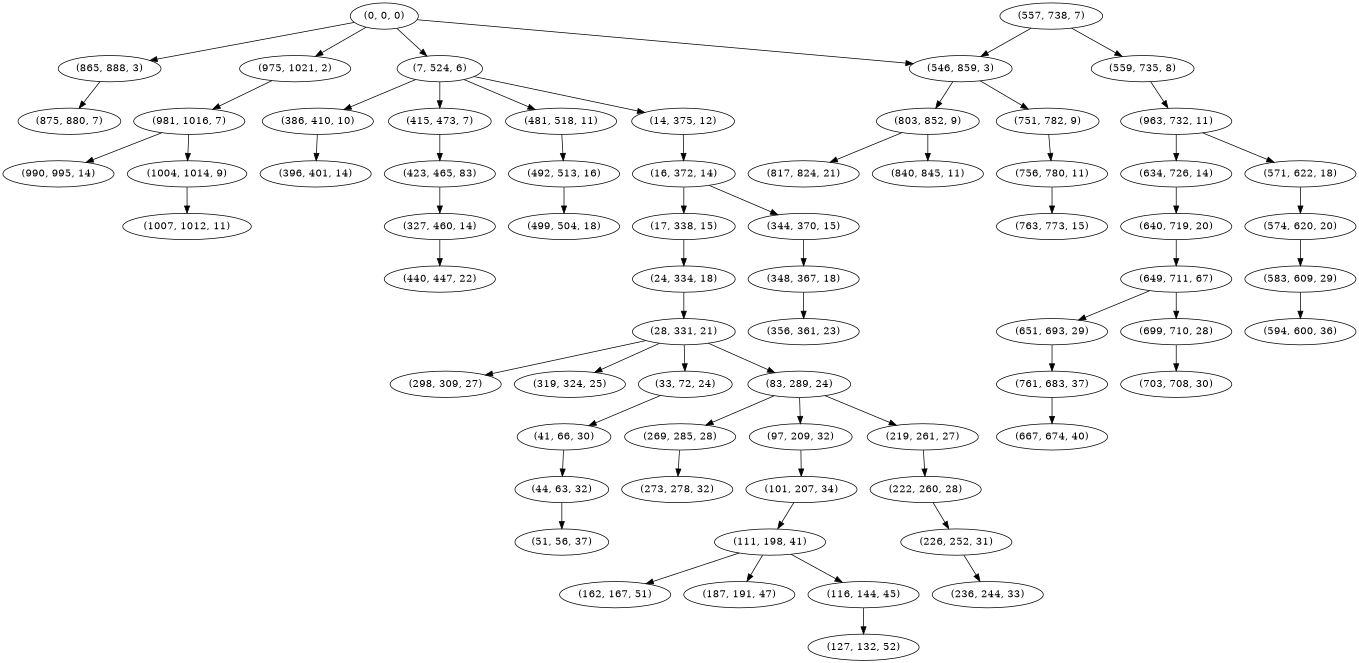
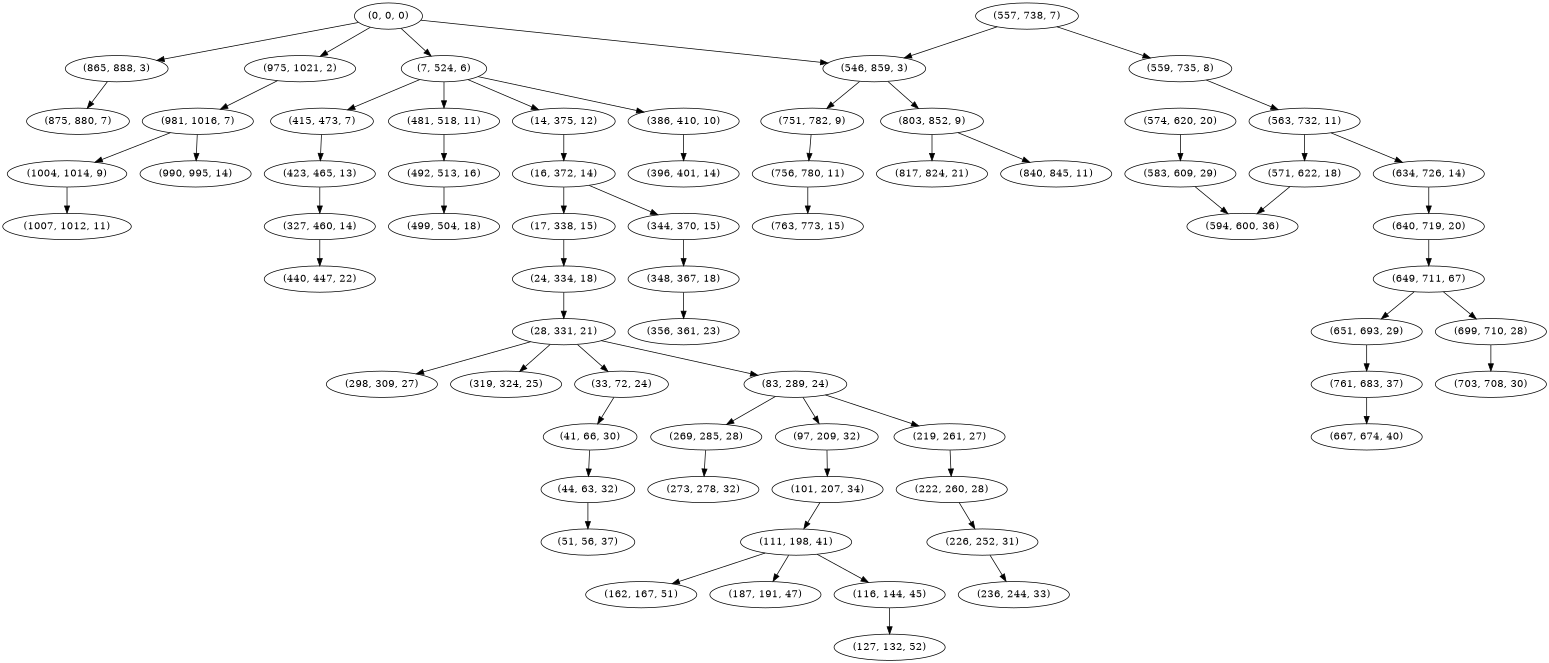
node "(963, 732, 11)": label "(963, 732, 11)" -> "(563, 732, 11)"
node "(423, 465, 83)": label "(423, 465, 83)" -> "(423, 465, 13)"
edge "(571, 622, 18)" -> "(574, 620, 20)": now "(571, 622, 18)" -> "(594, 600, 36)"
